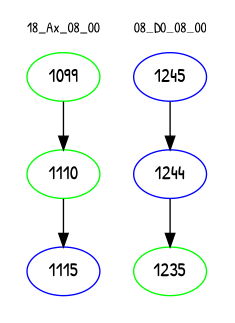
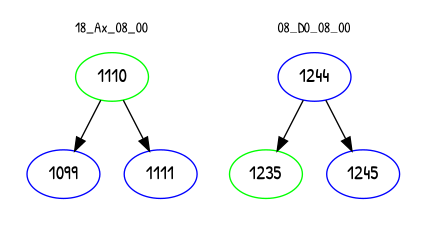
node "1099": color green -> blue
edge "1099" -> "1110": reversed
edge "1245" -> "1244": reversed
node "1115": label "1115" -> "1111"
